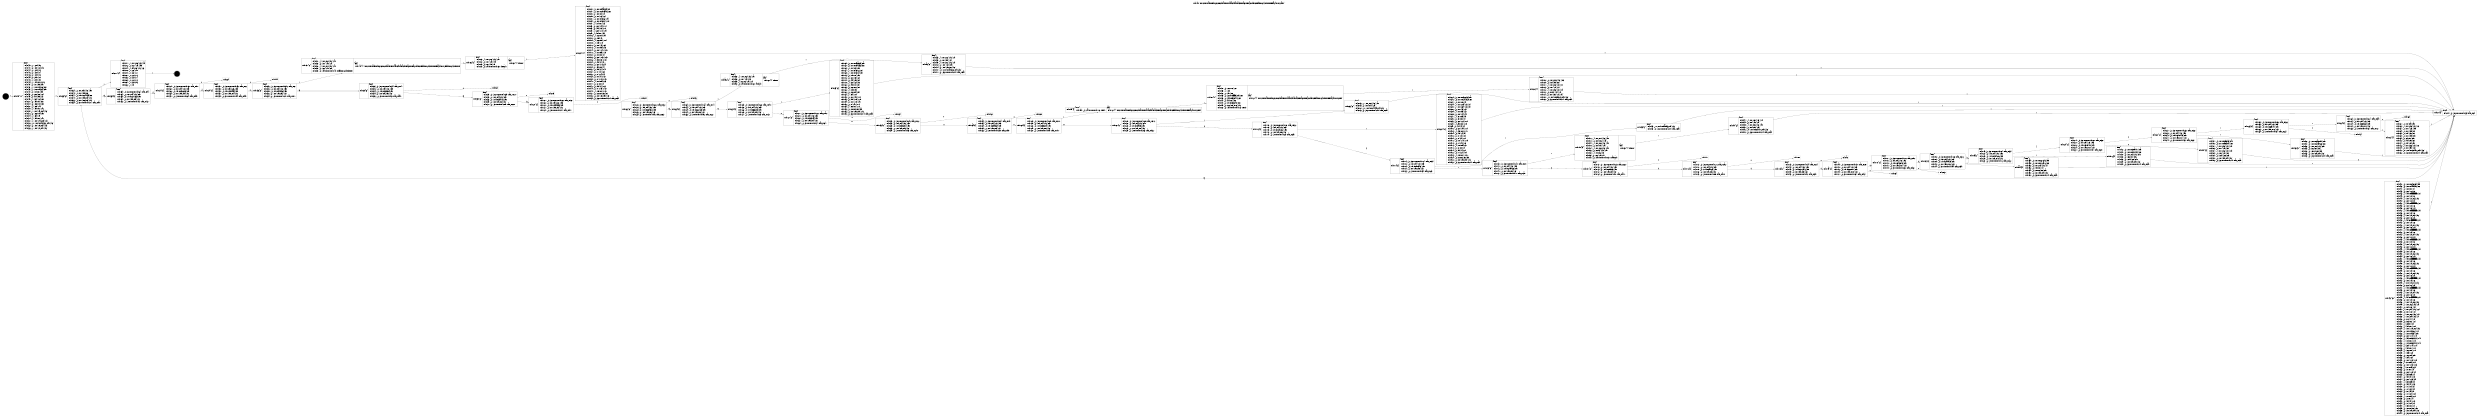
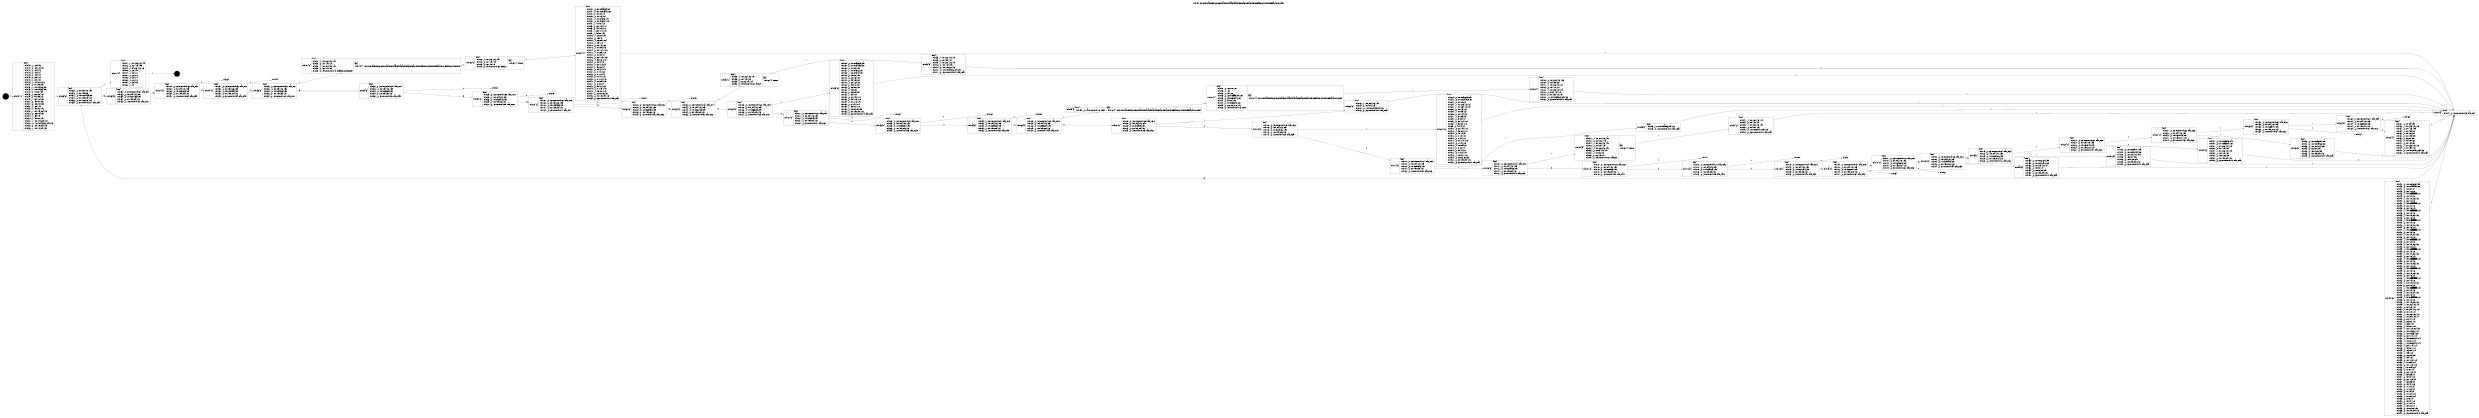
edge "0x401cb1 [18]" -> "0x401cc3 [15]": reversed
edge "0x401607 [28]" -> "0x401623 [28]": added, label "13"
